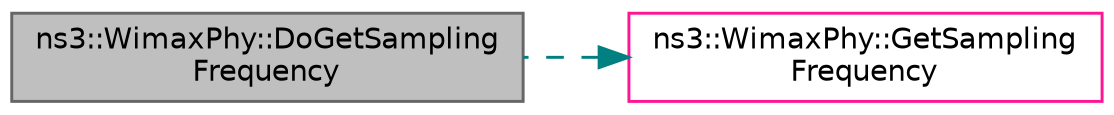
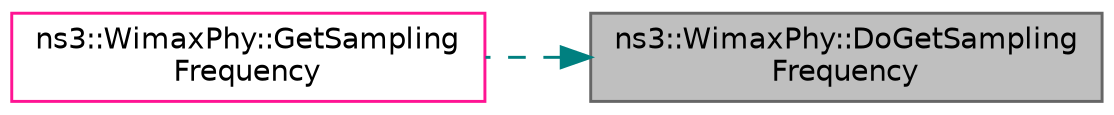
edge "ns3::WimaxPhy::DoGetSampling Frequency" -> "ns3::WimaxPhy::GetSampling Frequency": reversed
